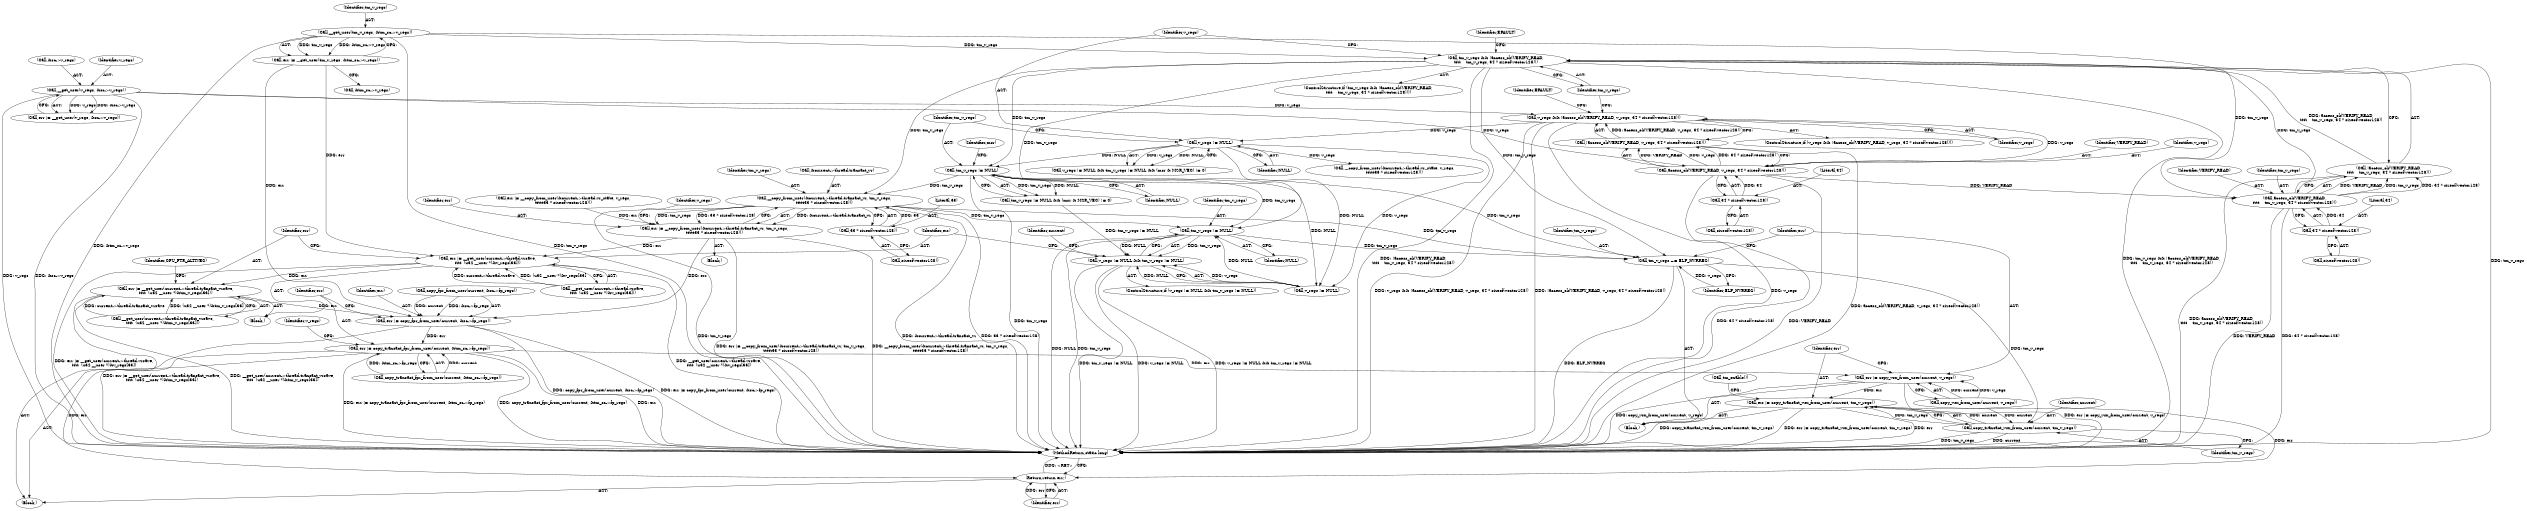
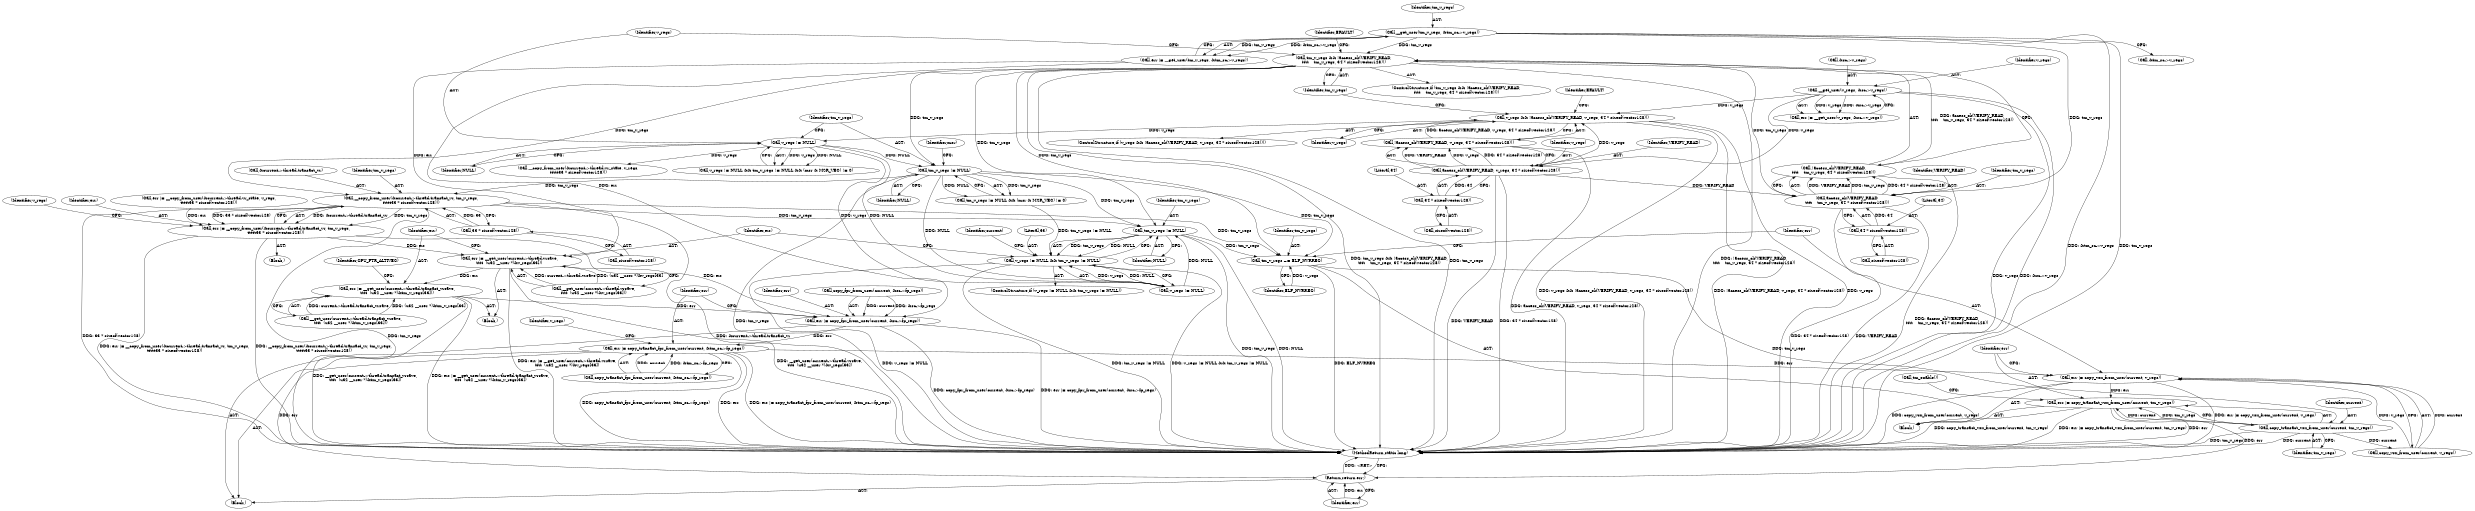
edge "(Call,err |= __get_user(tm_v_regs, &tm_sc->v_regs))" -> "(Call,&tm_sc->v_regs)": now "(Call,__get_user(tm_v_regs, &tm_sc->v_regs))" -> "(Call,&tm_sc->v_regs)"
edge "(Literal,33)" -> "(Call,33 * sizeof(vector128))": now "(Literal,33)" -> "(Call,v_regs != NULL && tm_v_regs != NULL)"
edge "(Call,copy_vsx_from_user(current, v_regs))" -> "(Call,copy_transact_vsx_from_user(current, tm_v_regs))": reversed
